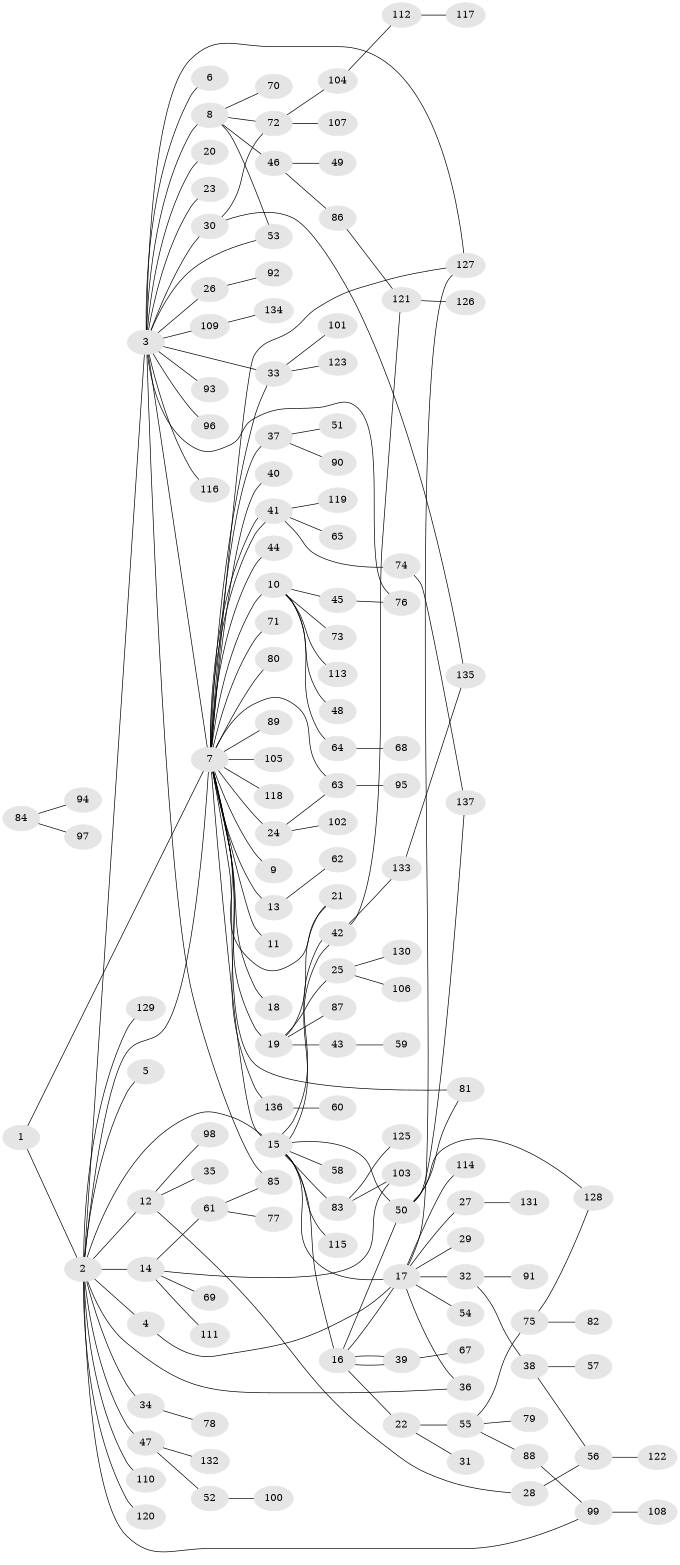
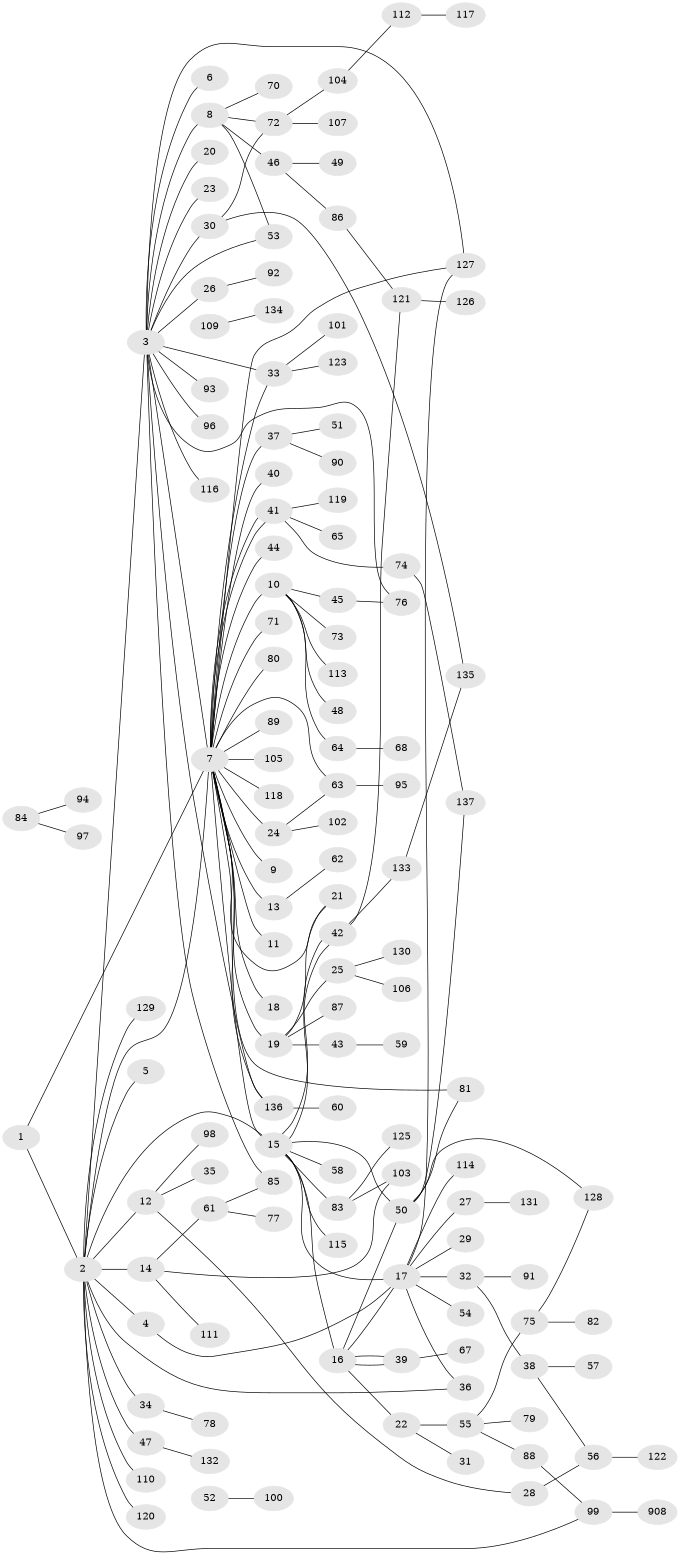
edge "109" -- "3": now "136" -- "3"
node "69": removed
edge "47" -- "52": removed
node "108": label "108" -> "908"
